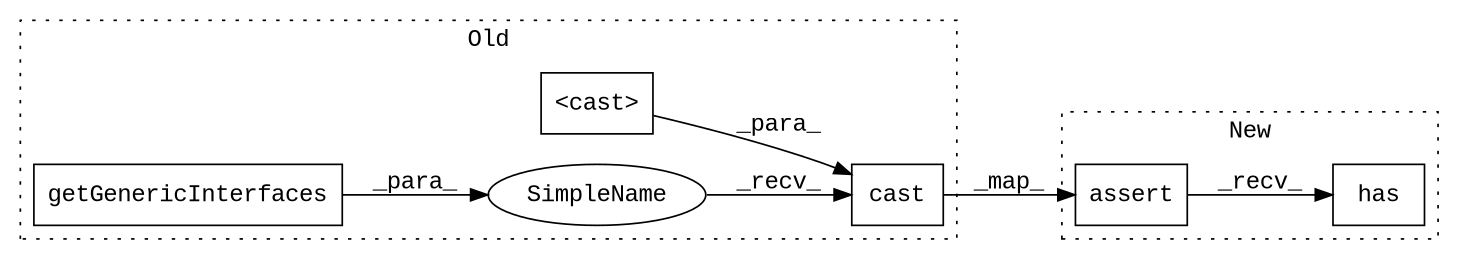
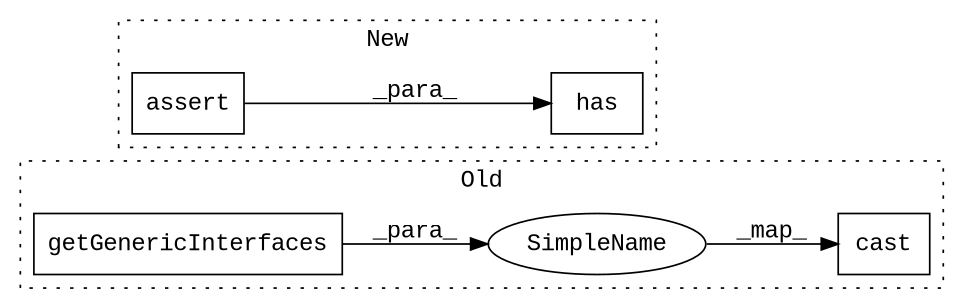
node "<cast>": removed
edge "SimpleName" -> "cast": label "_recv_" -> "_map_"
edge "assert" -> "has": label "_recv_" -> "_para_"
edge "cast" -> "assert": removed, label "_map_"
